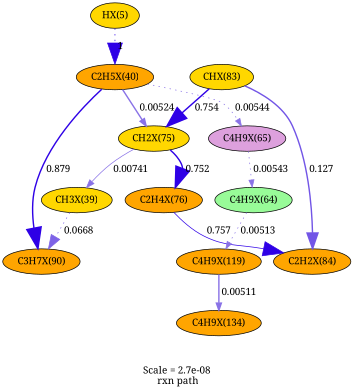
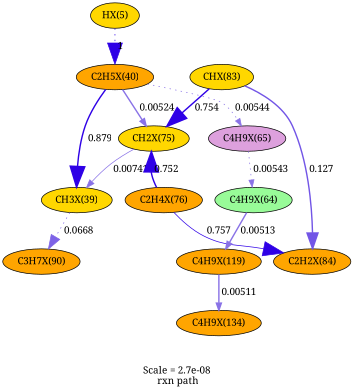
edge "C2H5X(40)" -> "C3H7X(90)": now "C2H5X(40)" -> "CH3X(39)"
edge "CH2X(75)" -> "C2H4X(76)": reversed
edge "C4H9X(64)" -> "C4H9X(119)": style dotted -> bold
